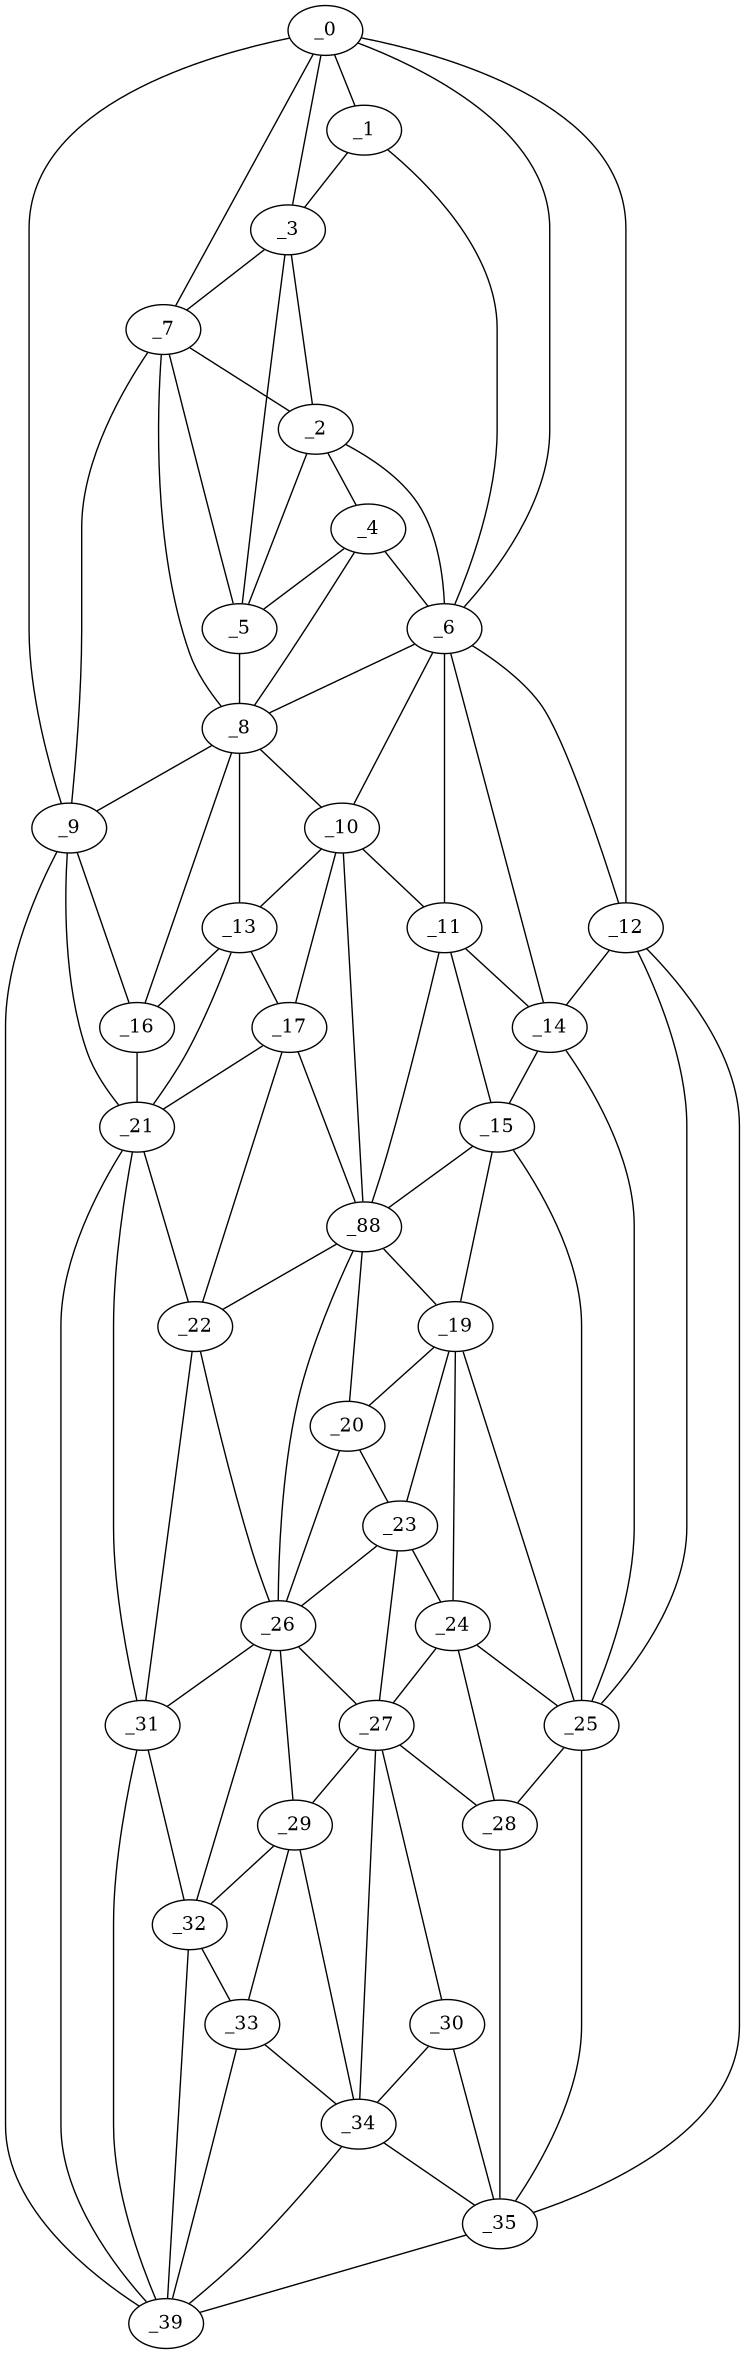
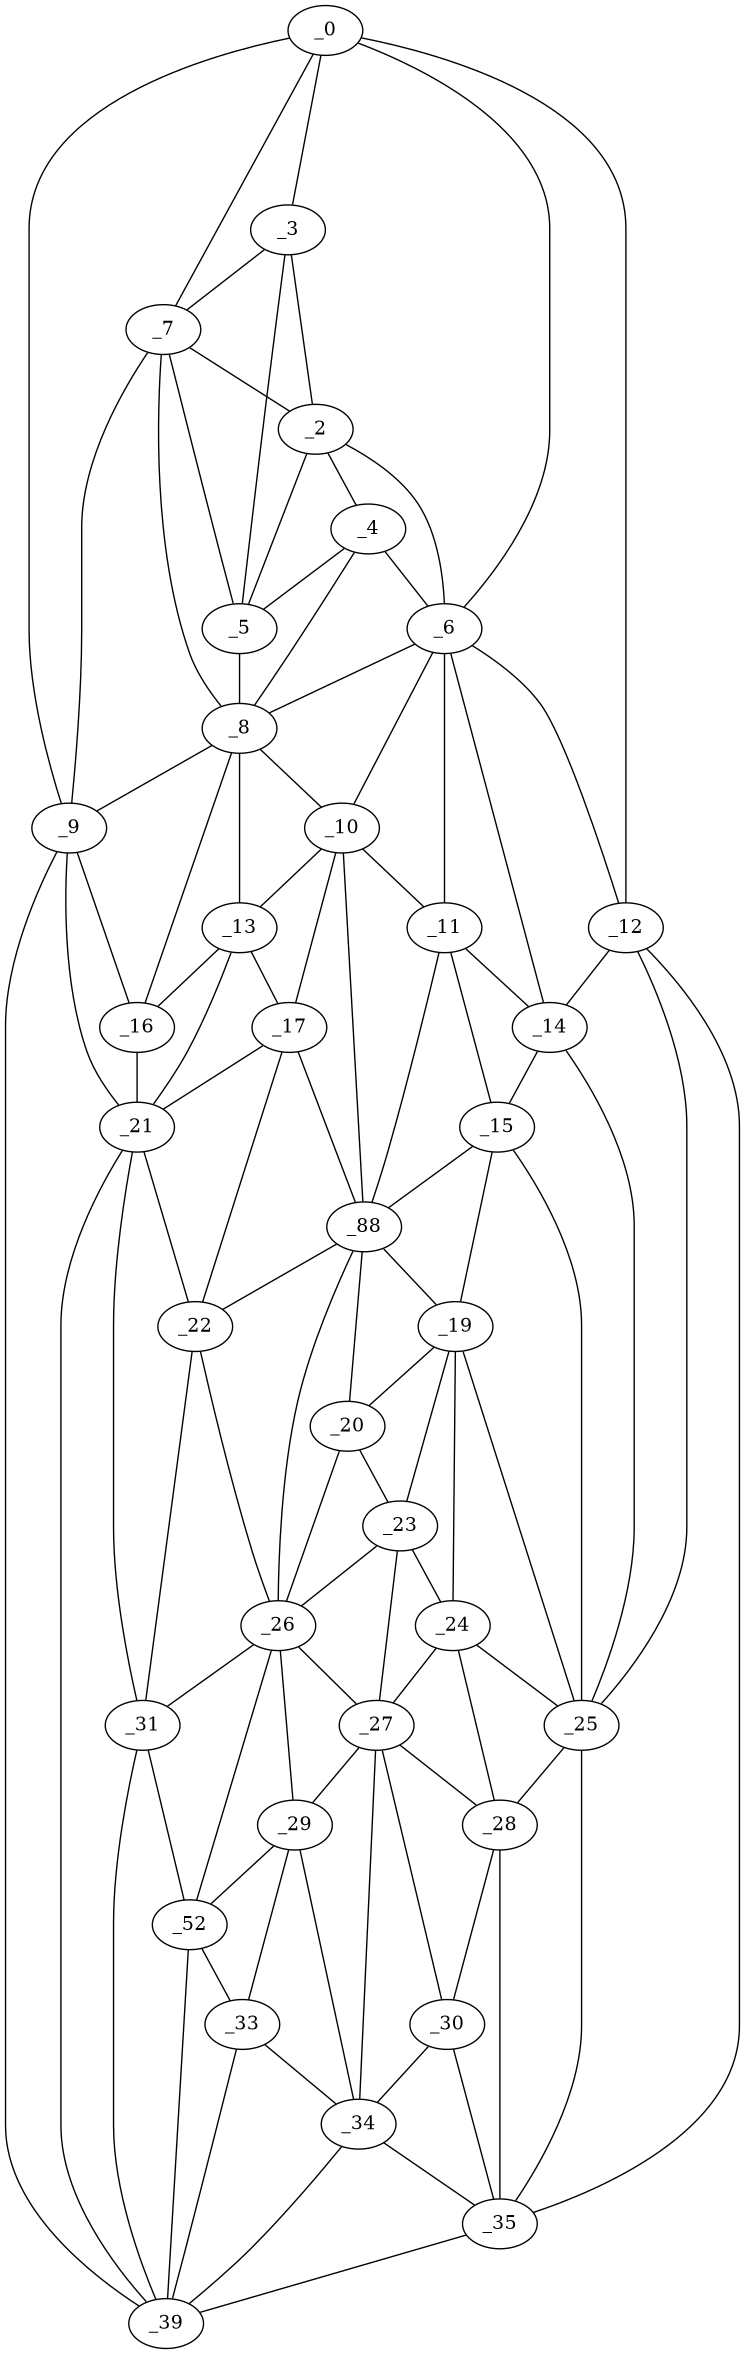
node "_1": removed
node "_32": label "_32" -> "_52"
edge "_28" -- "_30": added
